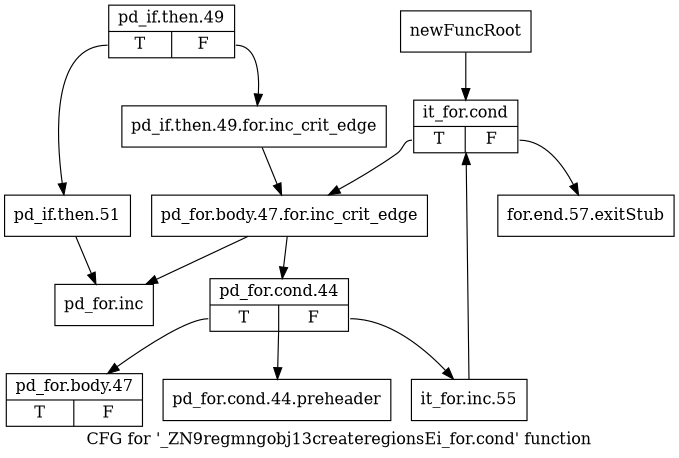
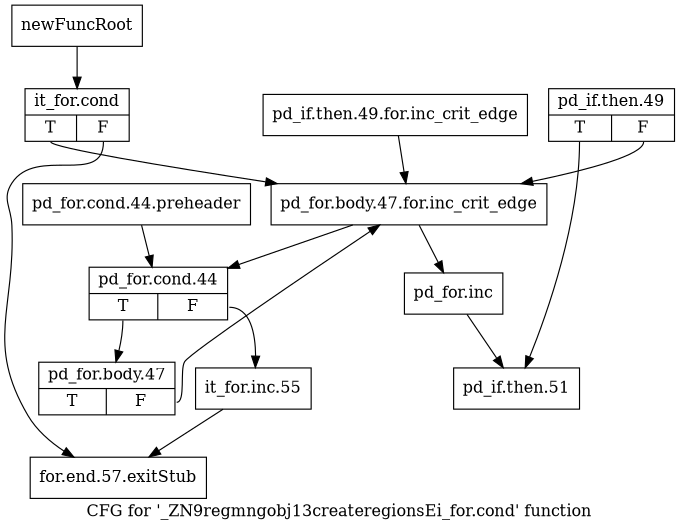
edge "pd_if.then.49" -> "pd_if.then.49.for.inc_crit_edge": now "pd_if.then.49" -> "pd_for.body.47.for.inc_crit_edge"
edge "pd_if.then.51" -> "pd_for.inc": reversed
edge "it_for.inc.55" -> "it_for.cond": now "it_for.inc.55" -> "for.end.57.exitStub"
edge "pd_for.body.47" -> "pd_for.body.47.for.inc_crit_edge": added
edge "pd_for.cond.44" -> "pd_for.cond.44.preheader": reversed
